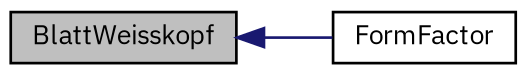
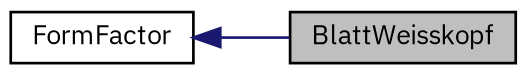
edge "FormFactor" -> "BlattWeisskopf": reversed
